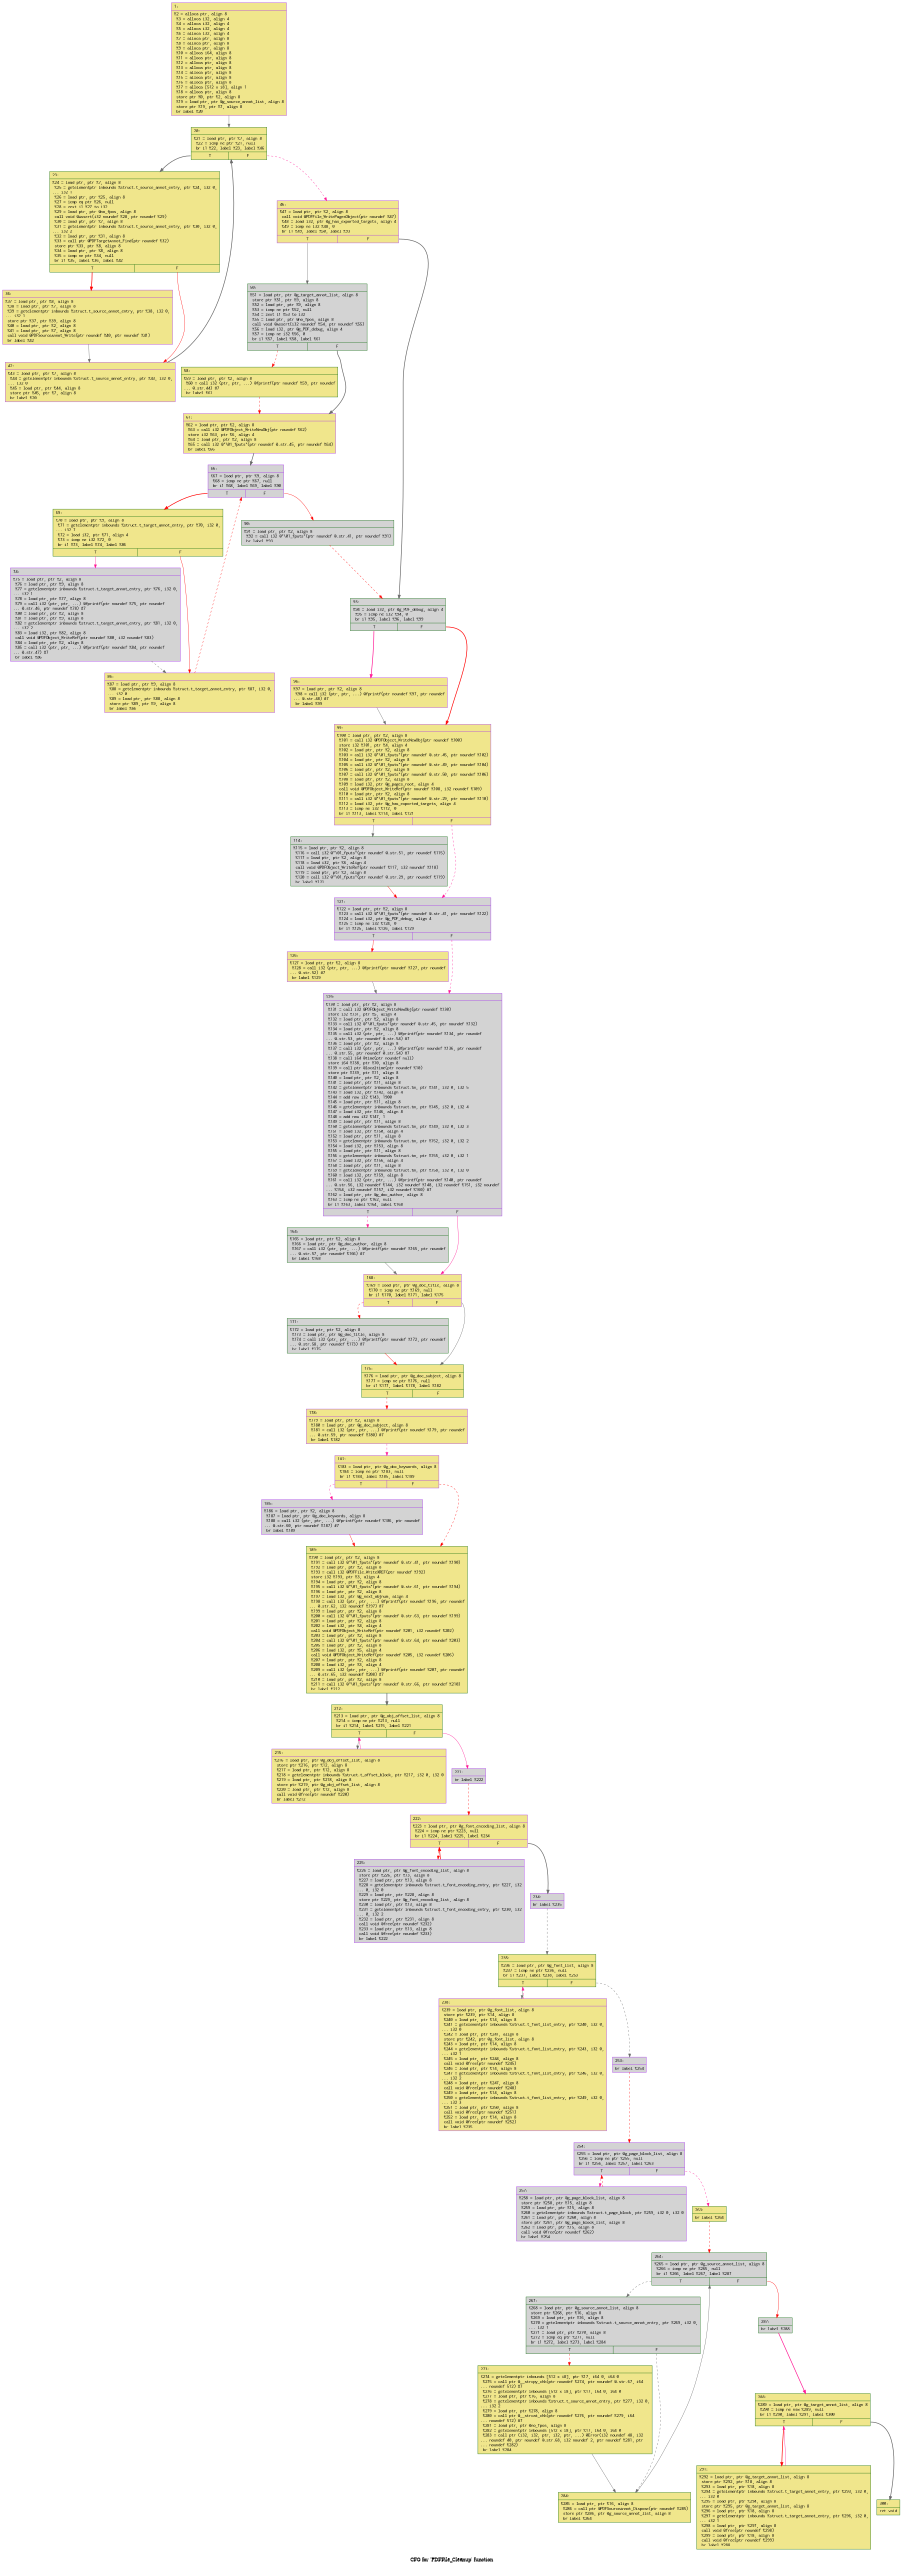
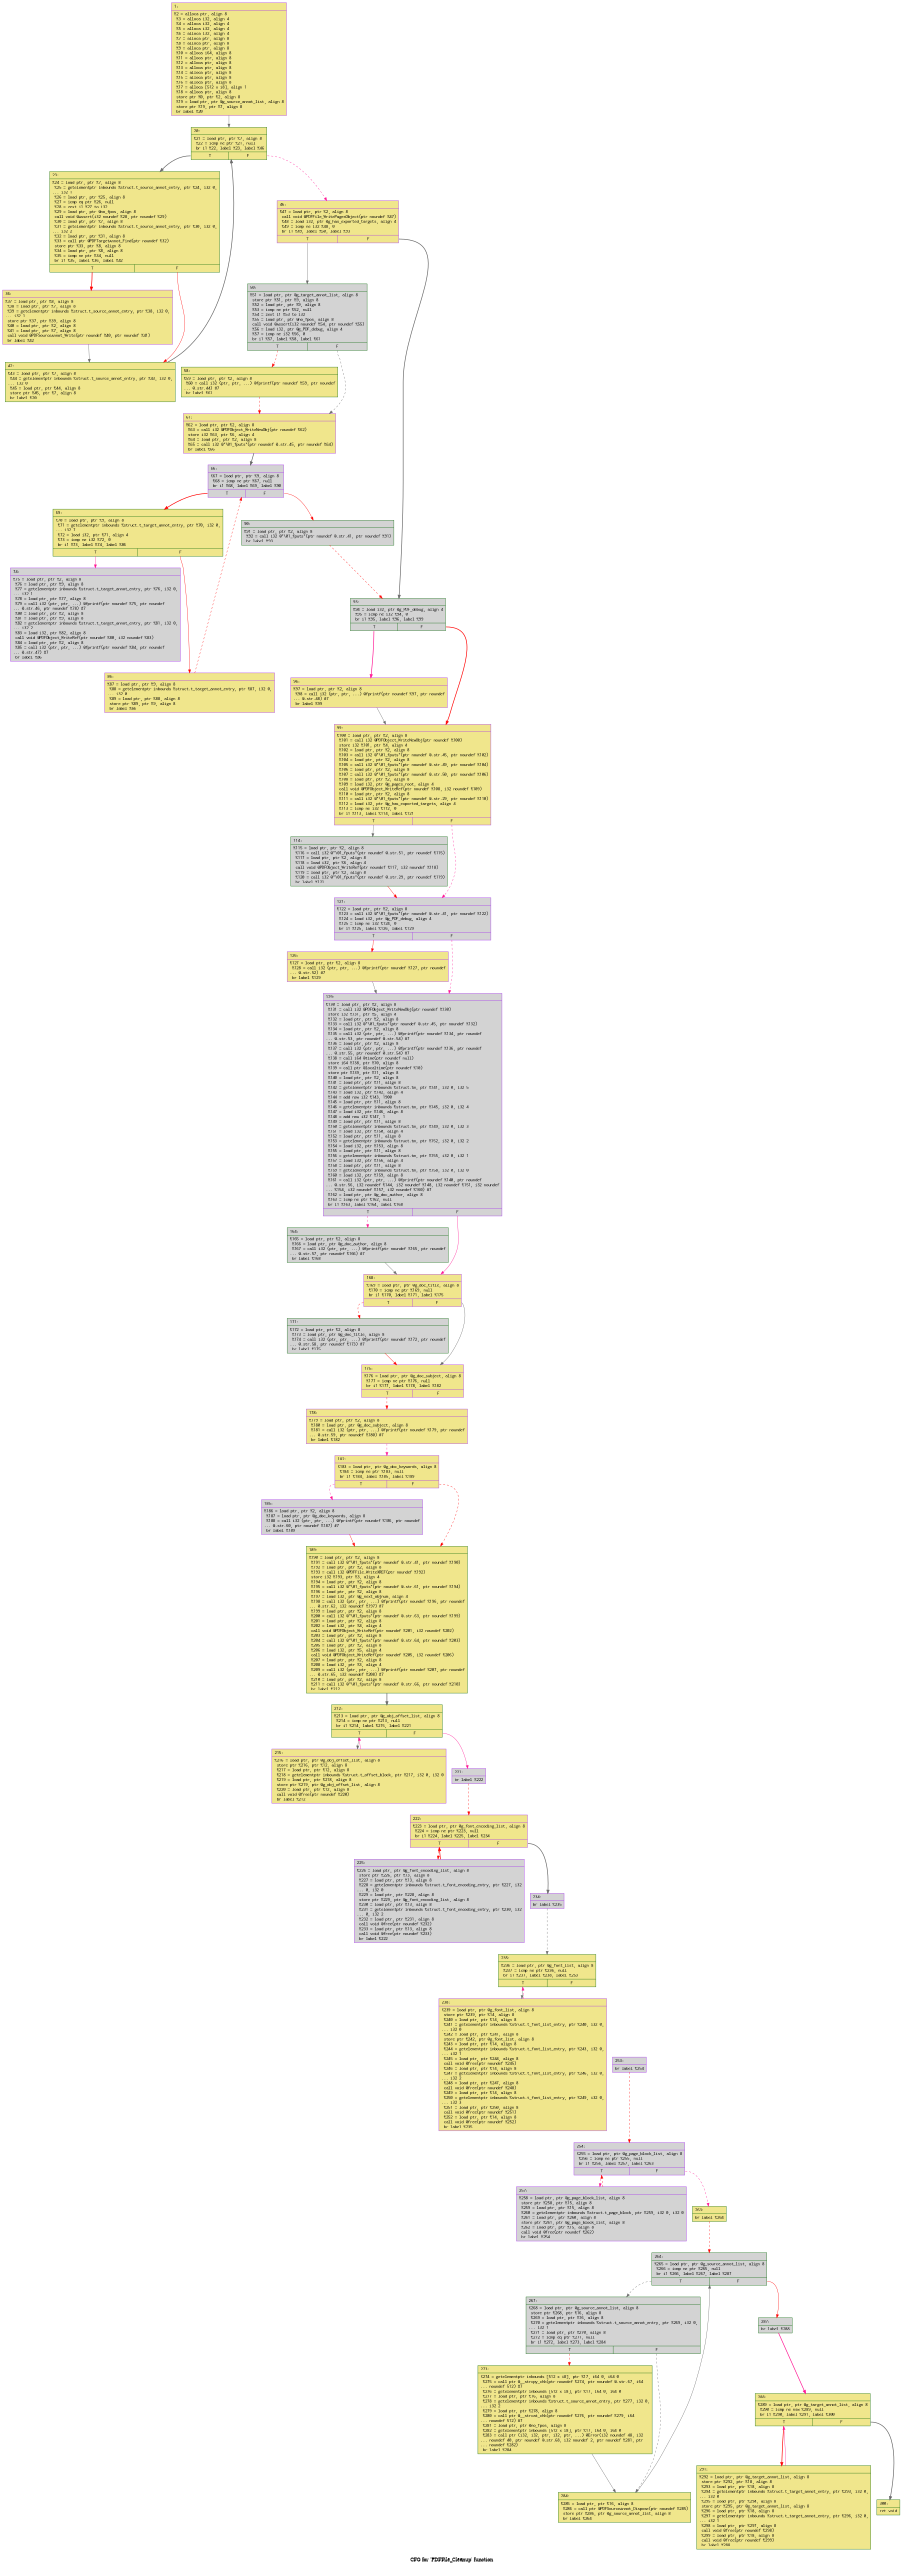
node "42:": color purple -> darkgreen
edge "50:" -> "61:": style bold -> dashed
edge "74:" -> "86:": removed
node "175:": color darkgreen -> purple
edge "235:" -> "253:": removed
